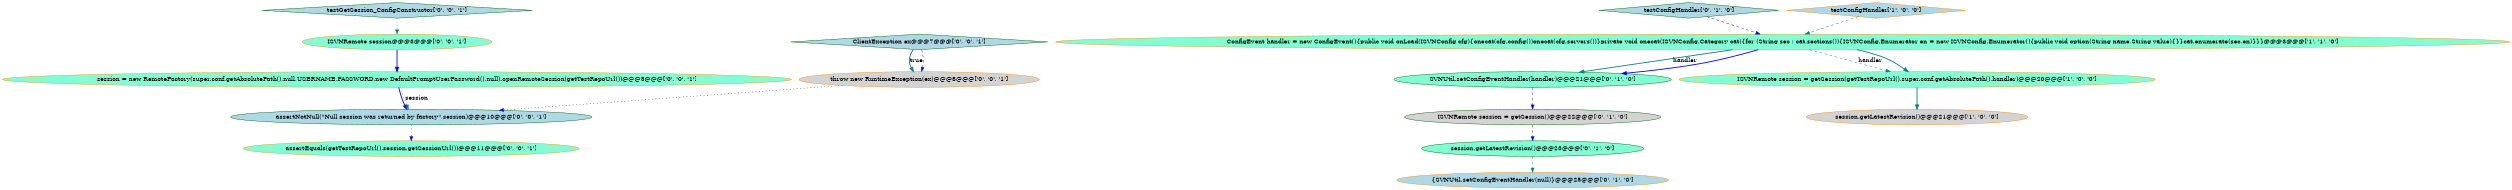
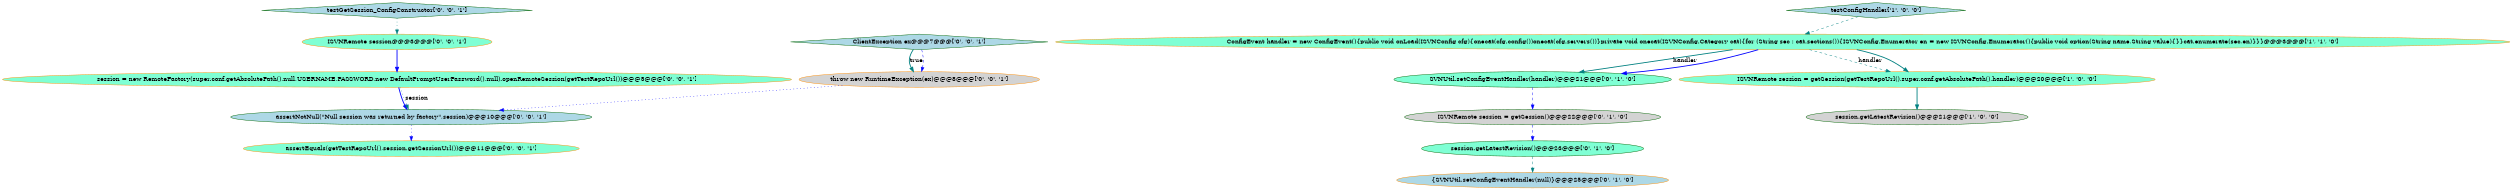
node "testConfigHandler['0', '1', '0']": removed
node "testConfigHandler['1', '0', '0']": color darkorange -> darkgreen
node "session.getLatestRevision()@@@21@@@['1', '0', '0']": color darkorange -> darkgreen
